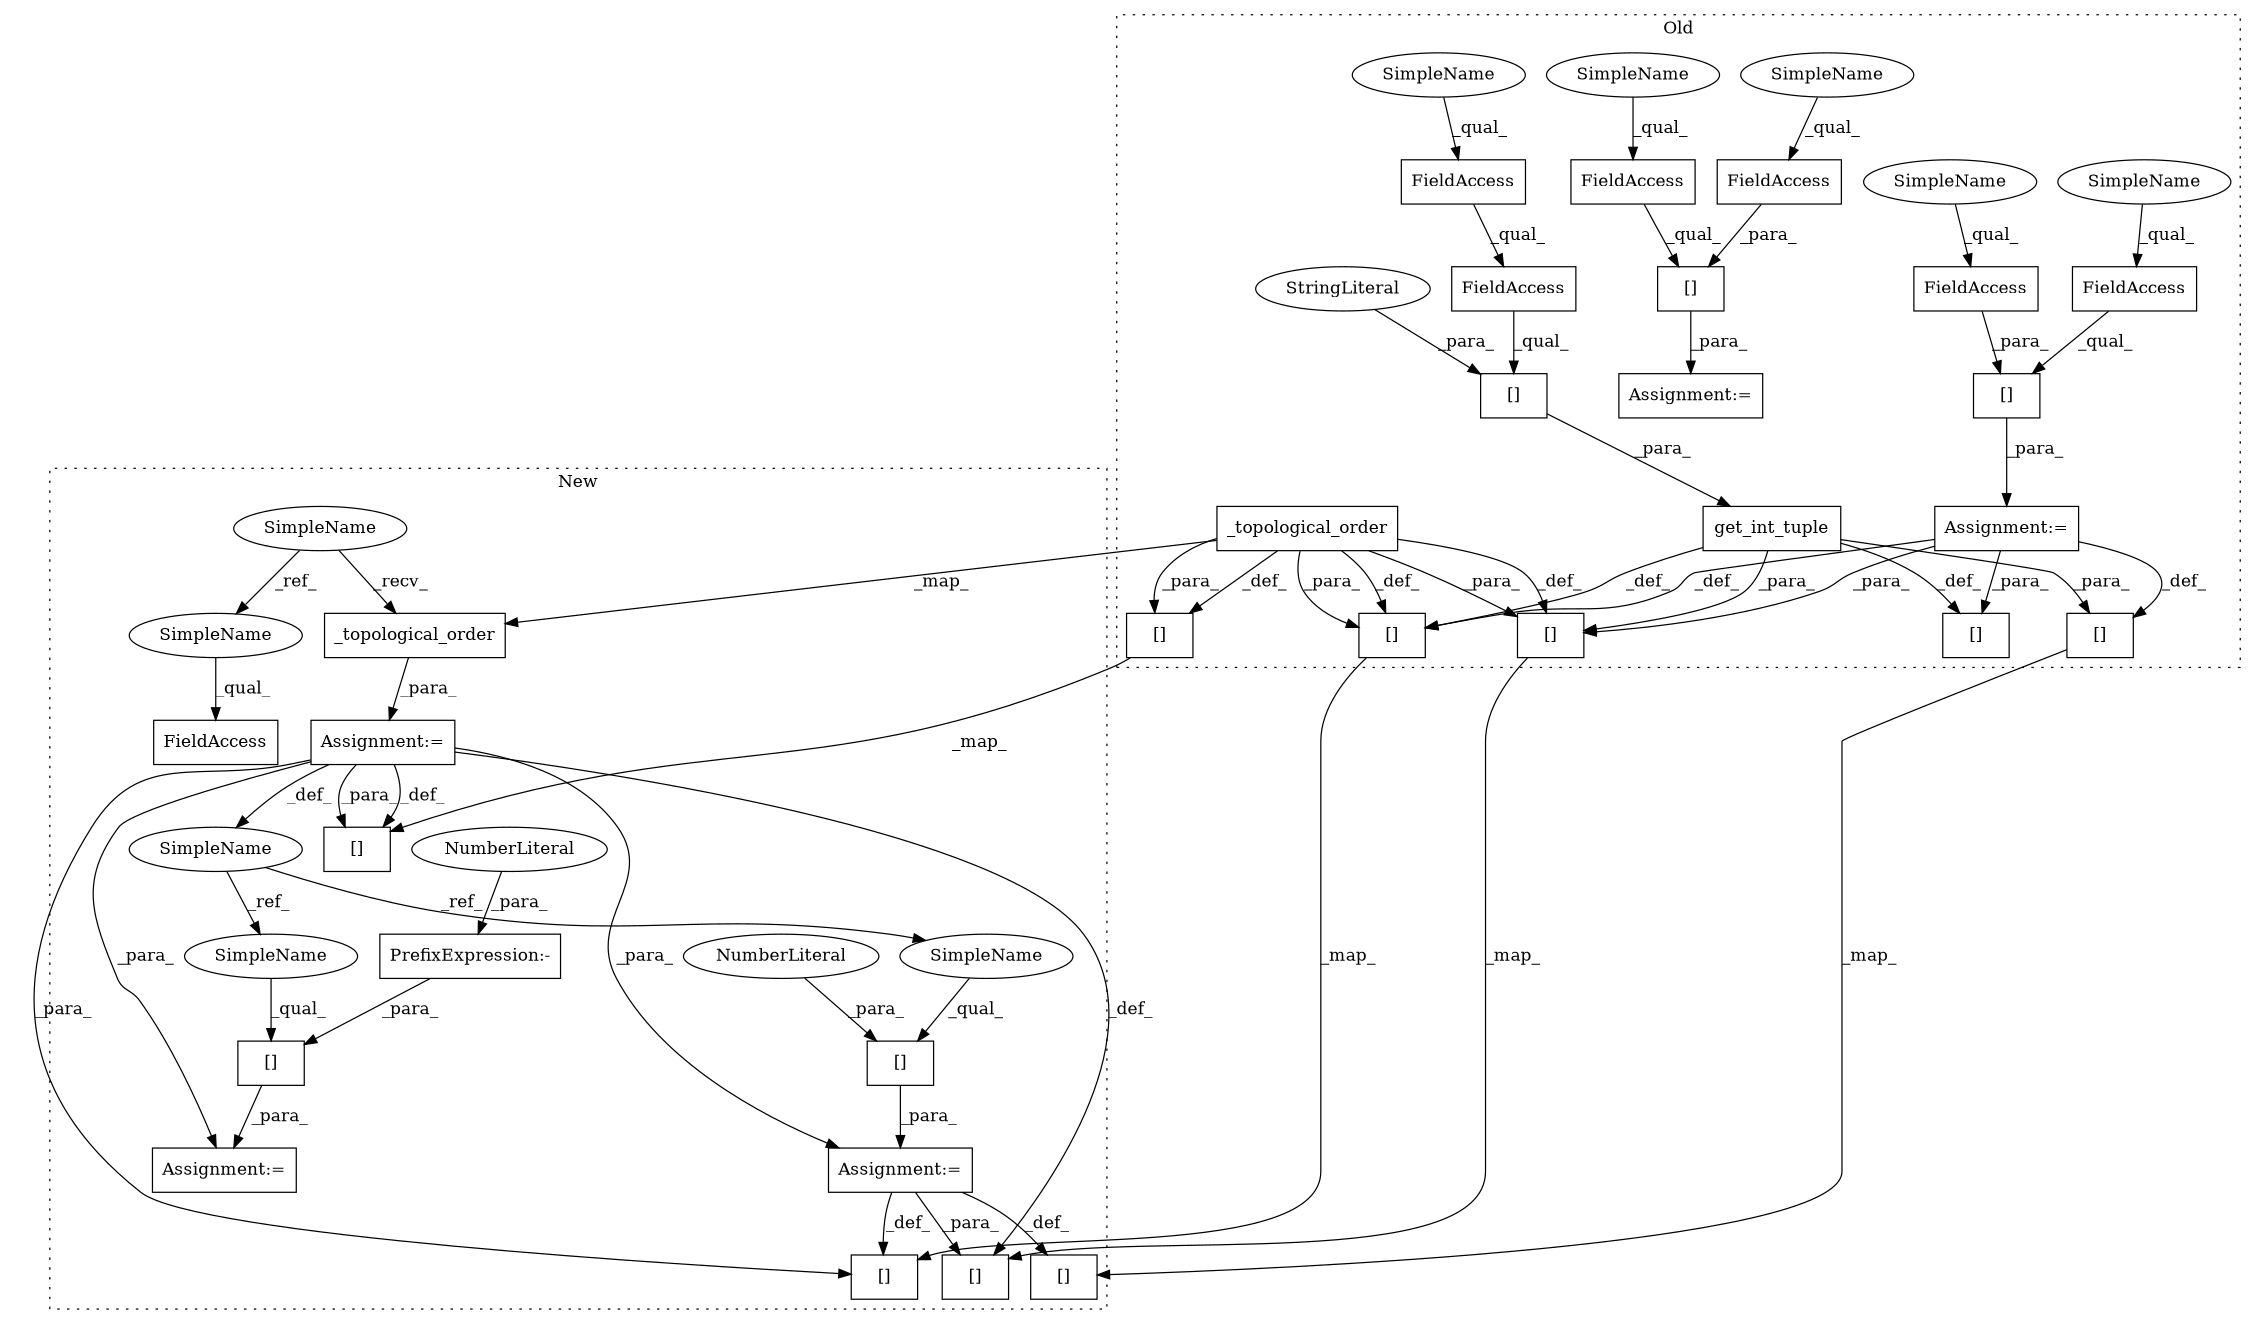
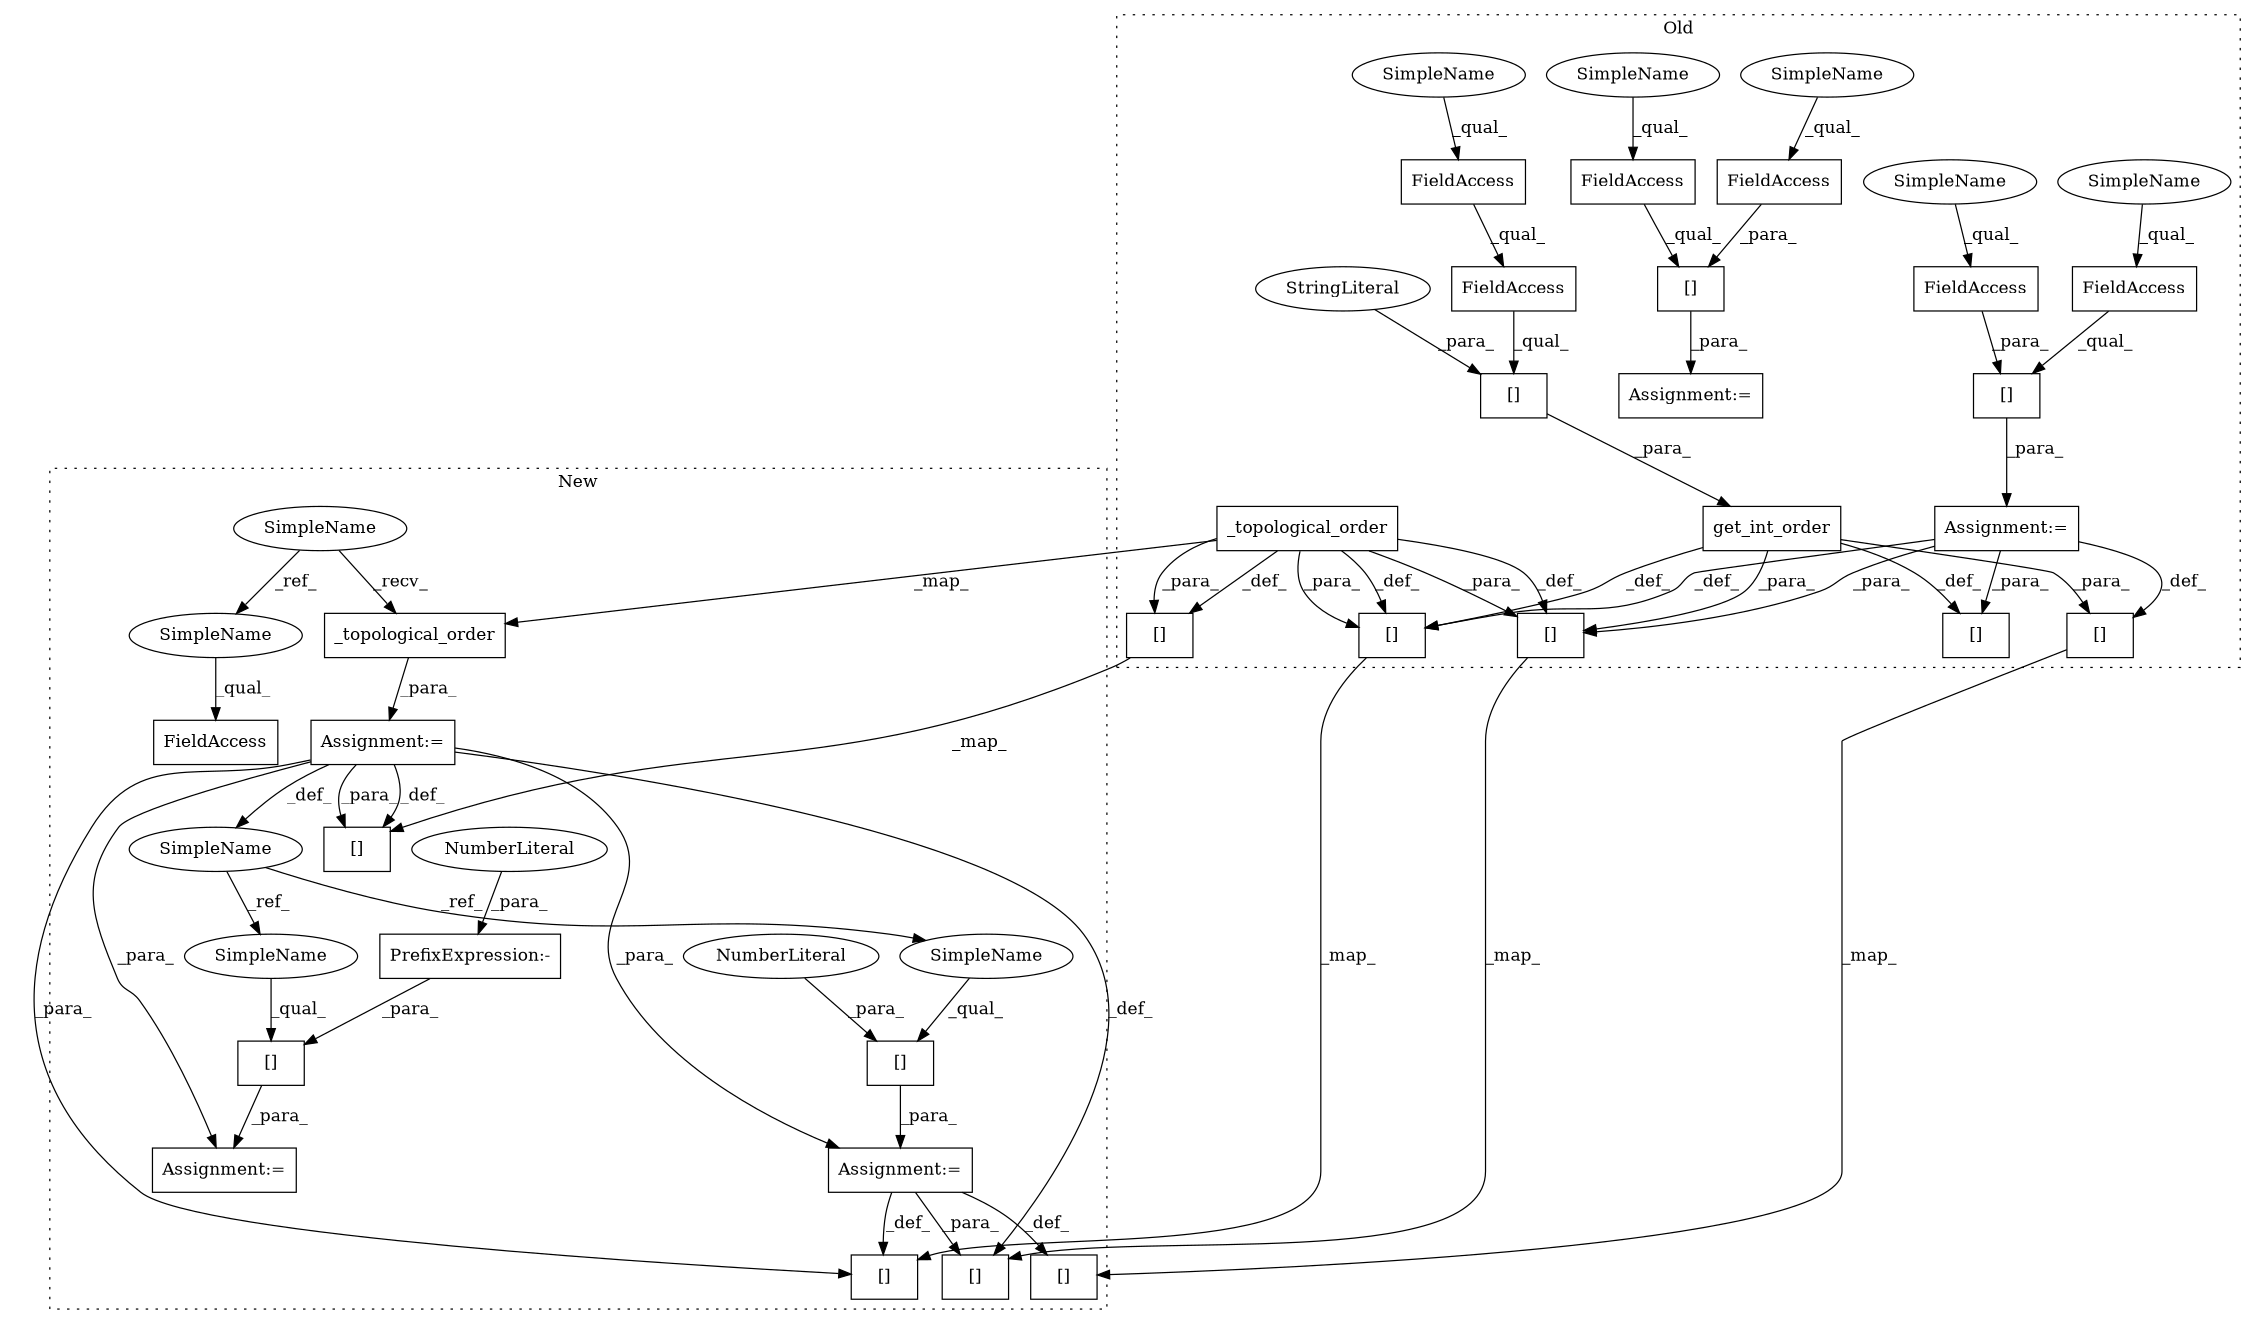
node "get_int_tuple": label "get_int_tuple" -> "get_int_order"
